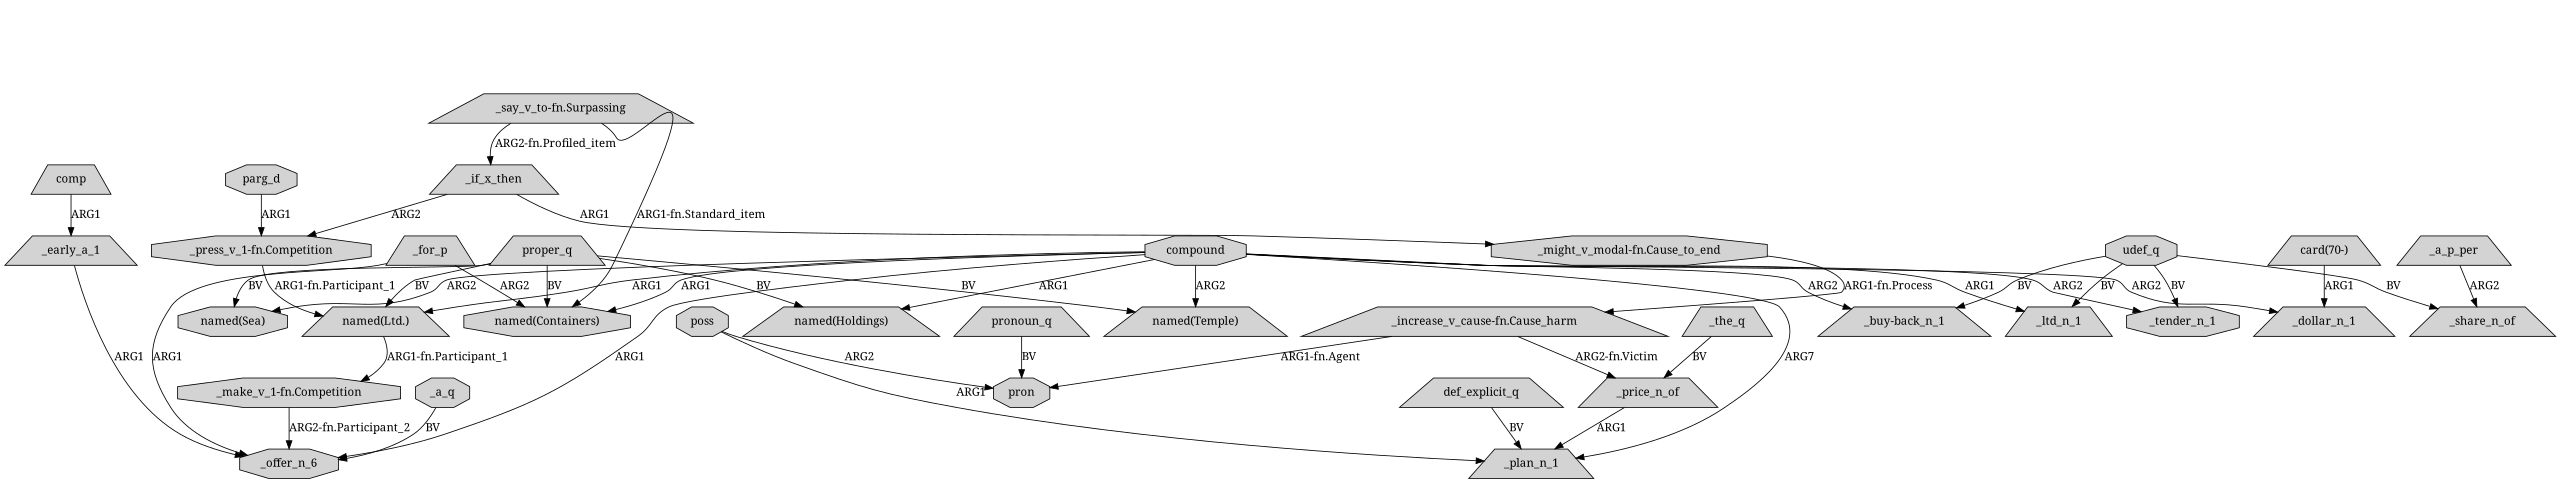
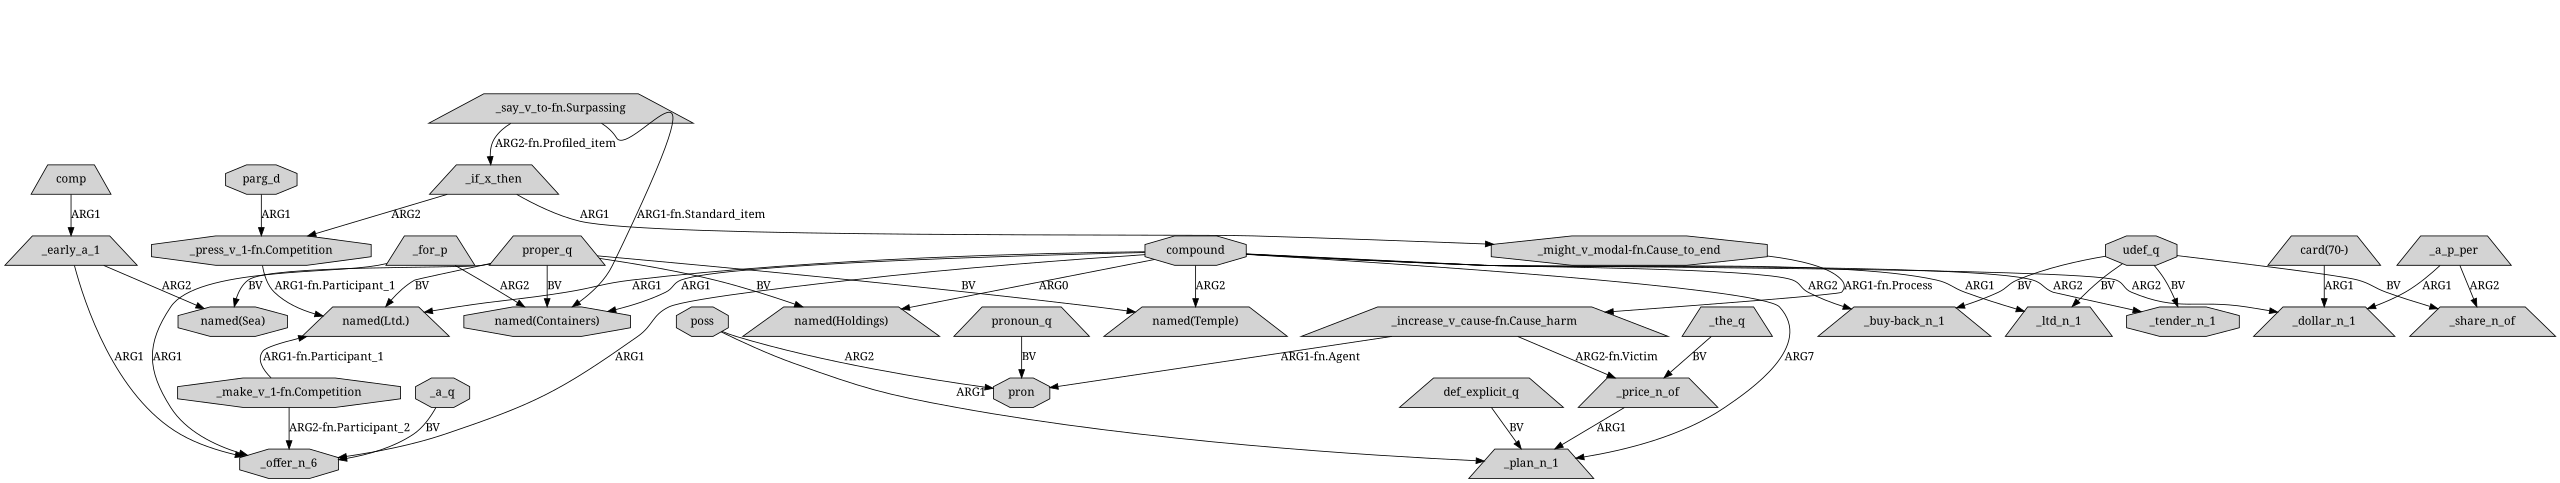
edge "compound" -> "named(Sea)": now "_early_a_1" -> "named(Sea)"
edge "compound" -> "named(Holdings)": label "ARG1" -> "ARG0"
edge "_a_p_per" -> "_dollar_n_1": added, label "ARG1"
edge "named(Ltd.)" -> "_make_v_1-fn.Competition": reversed
